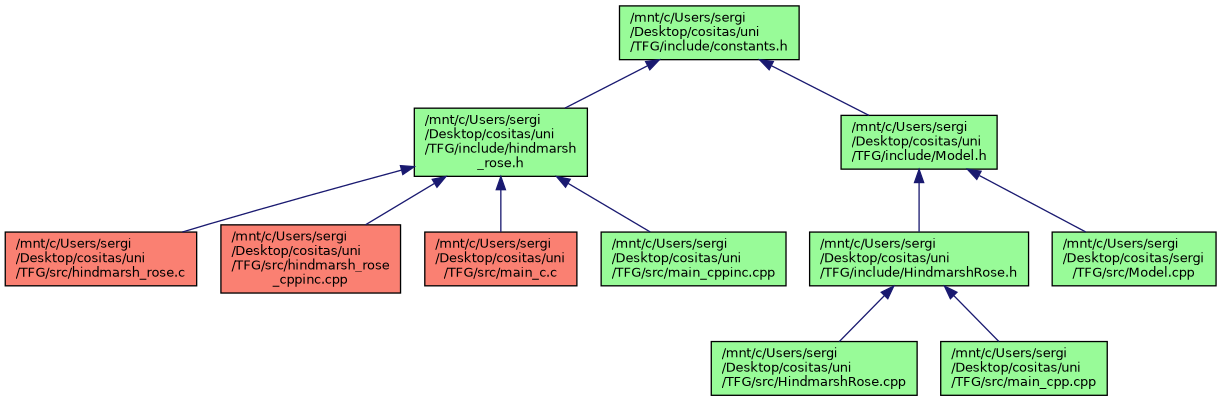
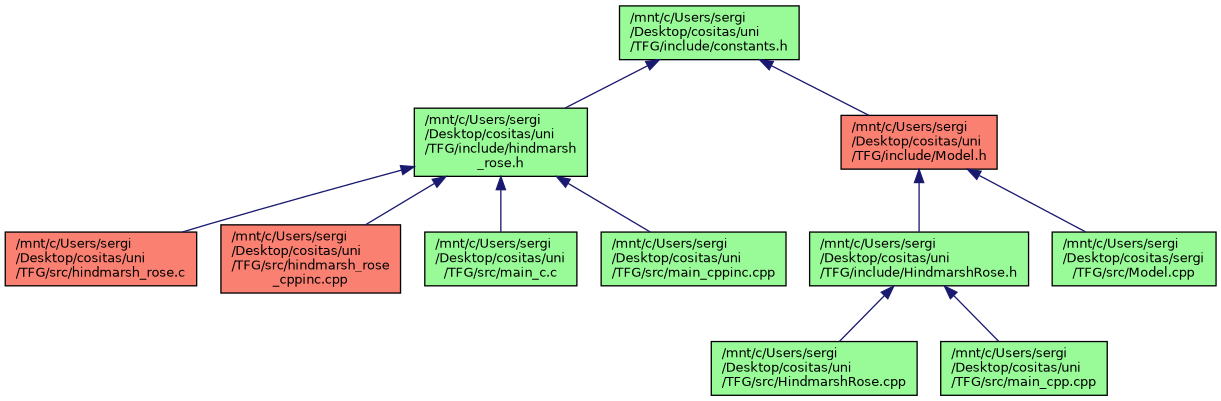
node "/mnt/c/Users/sergi /Desktop/cositas/uni /TFG/include/Model.h": fillcolor palegreen -> salmon
node "/mnt/c/Users/sergi /Desktop/cositas/uni /TFG/src/main_c.c": fillcolor salmon -> palegreen
